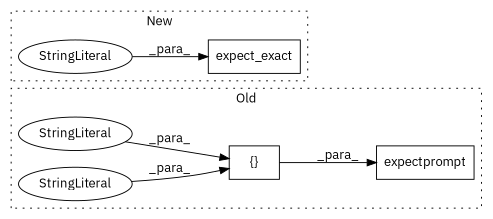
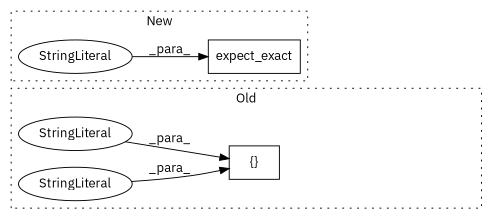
node "expectprompt": removed
